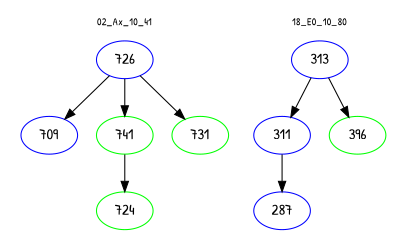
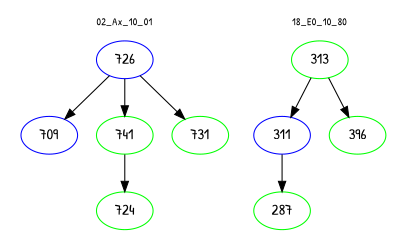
cluster "02_Ax_10_41": label "02_Ax_10_41" -> "02_Ax_10_01"
node "313": color blue -> green
node "287": color blue -> green
